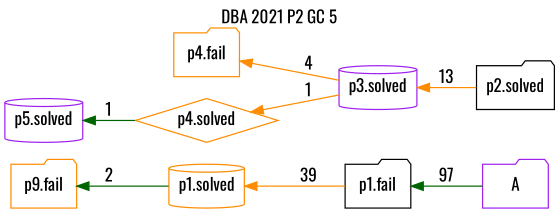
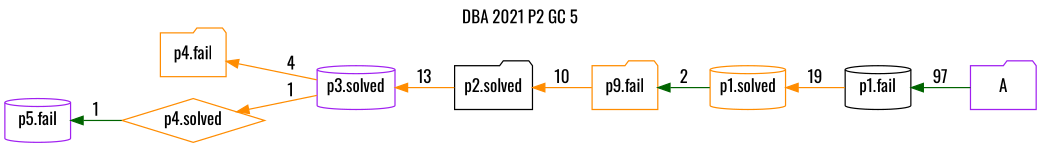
edge "p9.fail" -> "p2.solved": added, label "10"
node "p5.solved": label "p5.solved" -> "p5.fail"
edge "p1.fail" -> "p1.solved": label "39" -> "19"
node "p1.fail": shape folder -> cylinder
